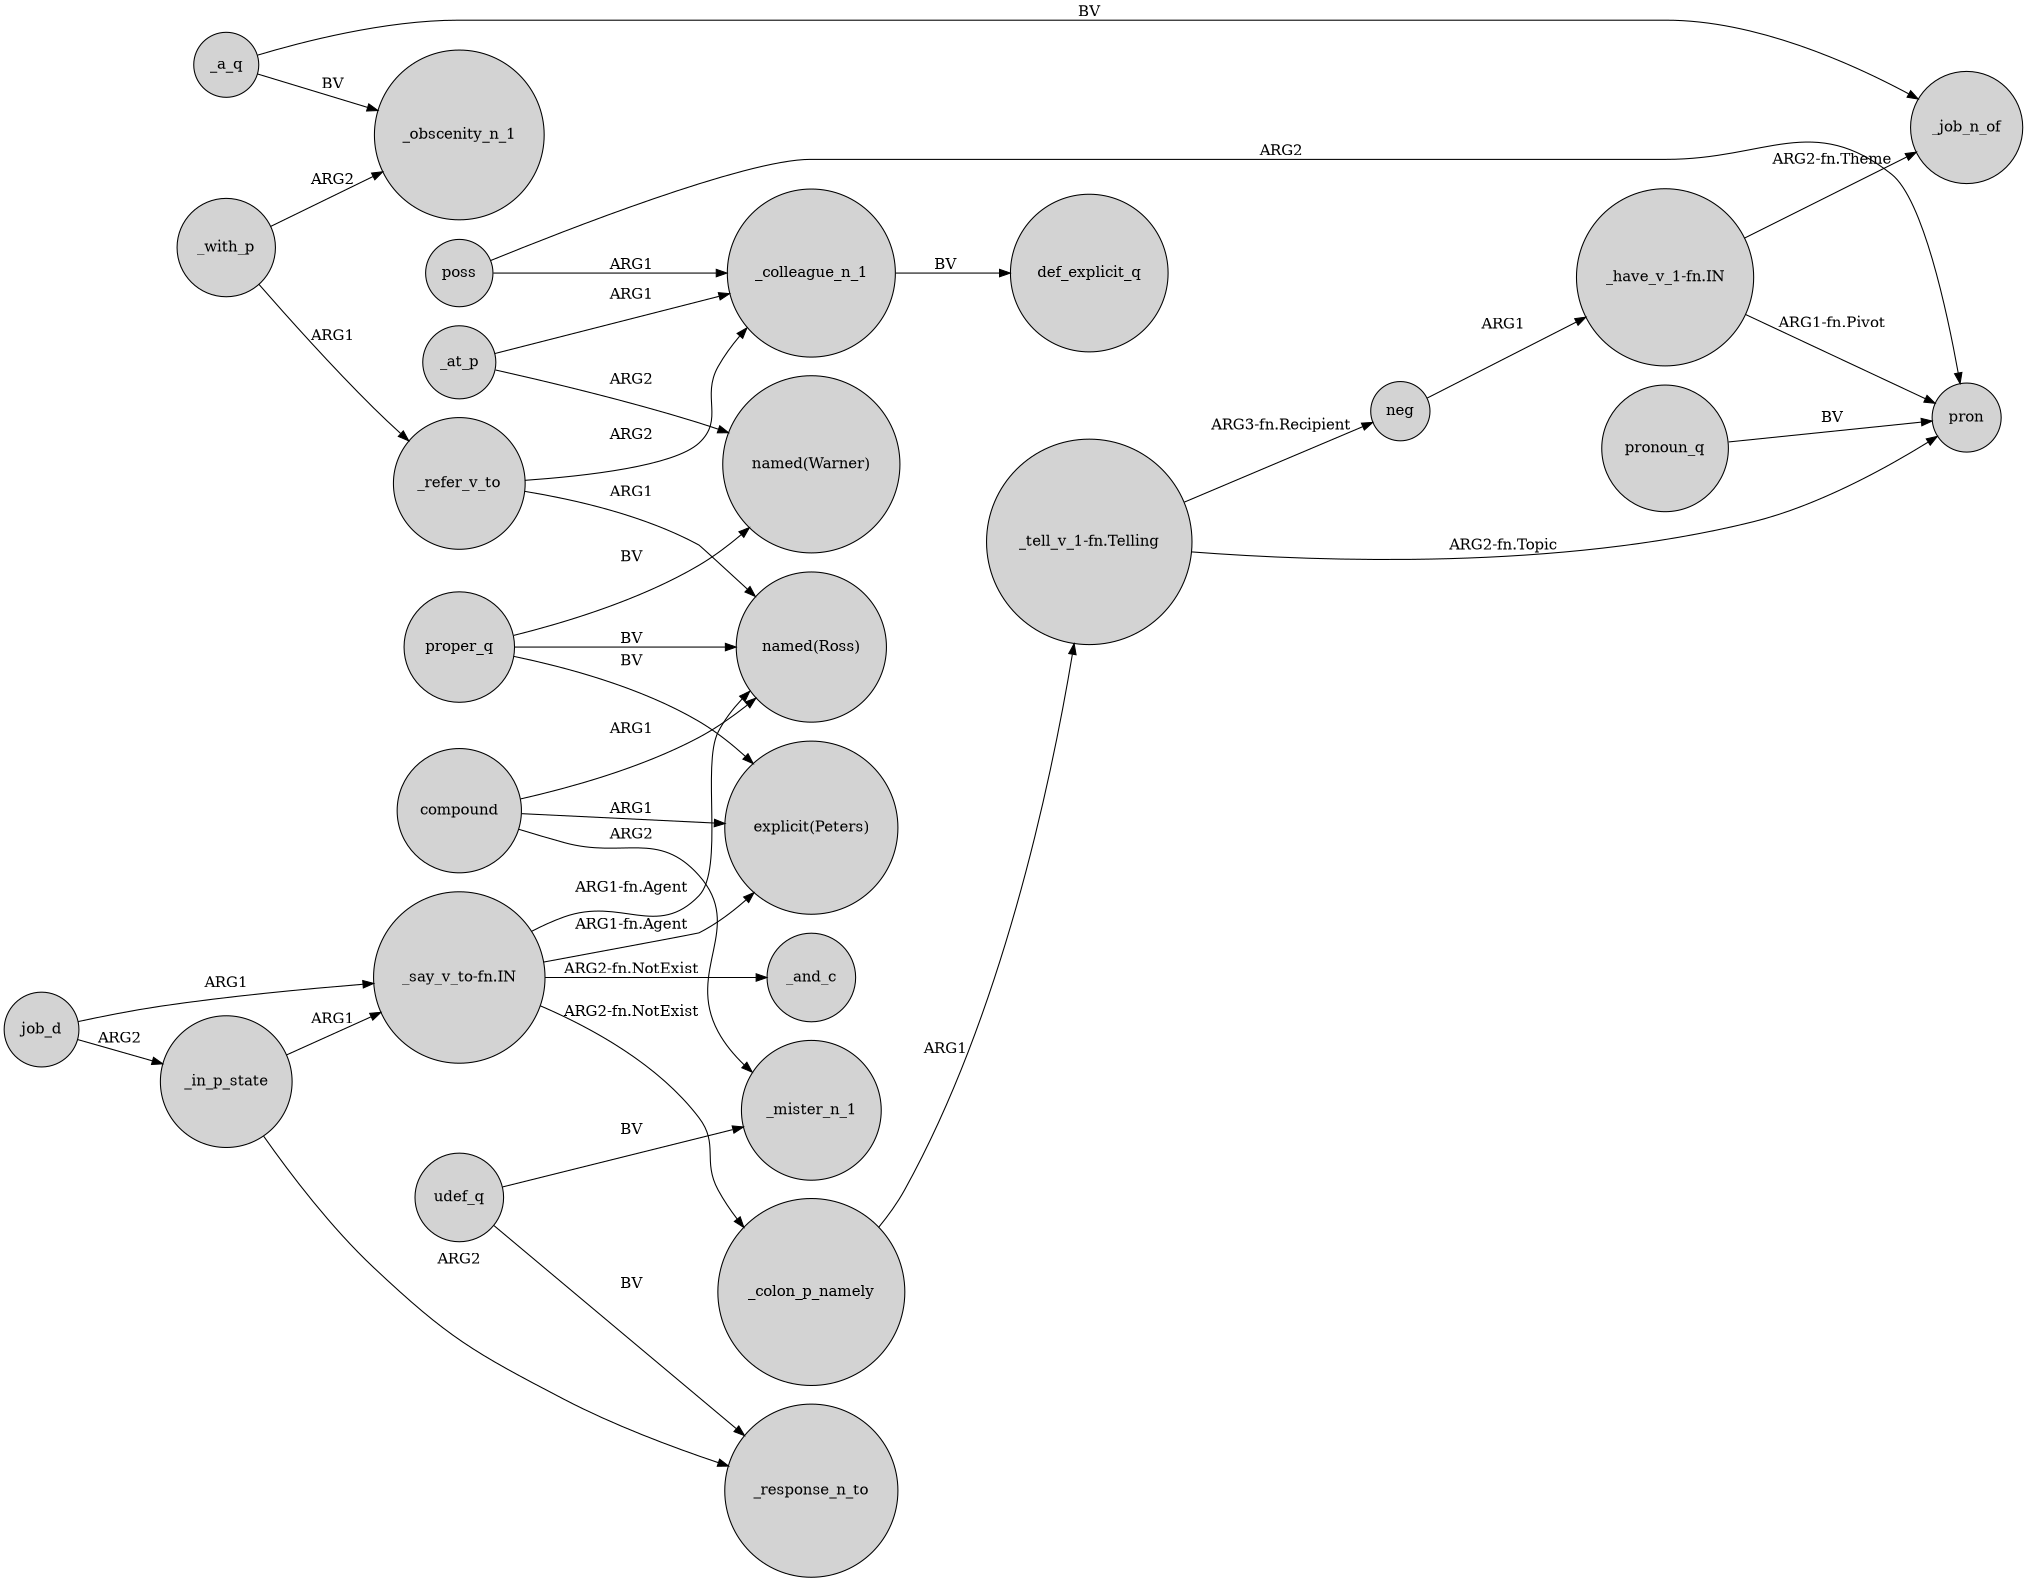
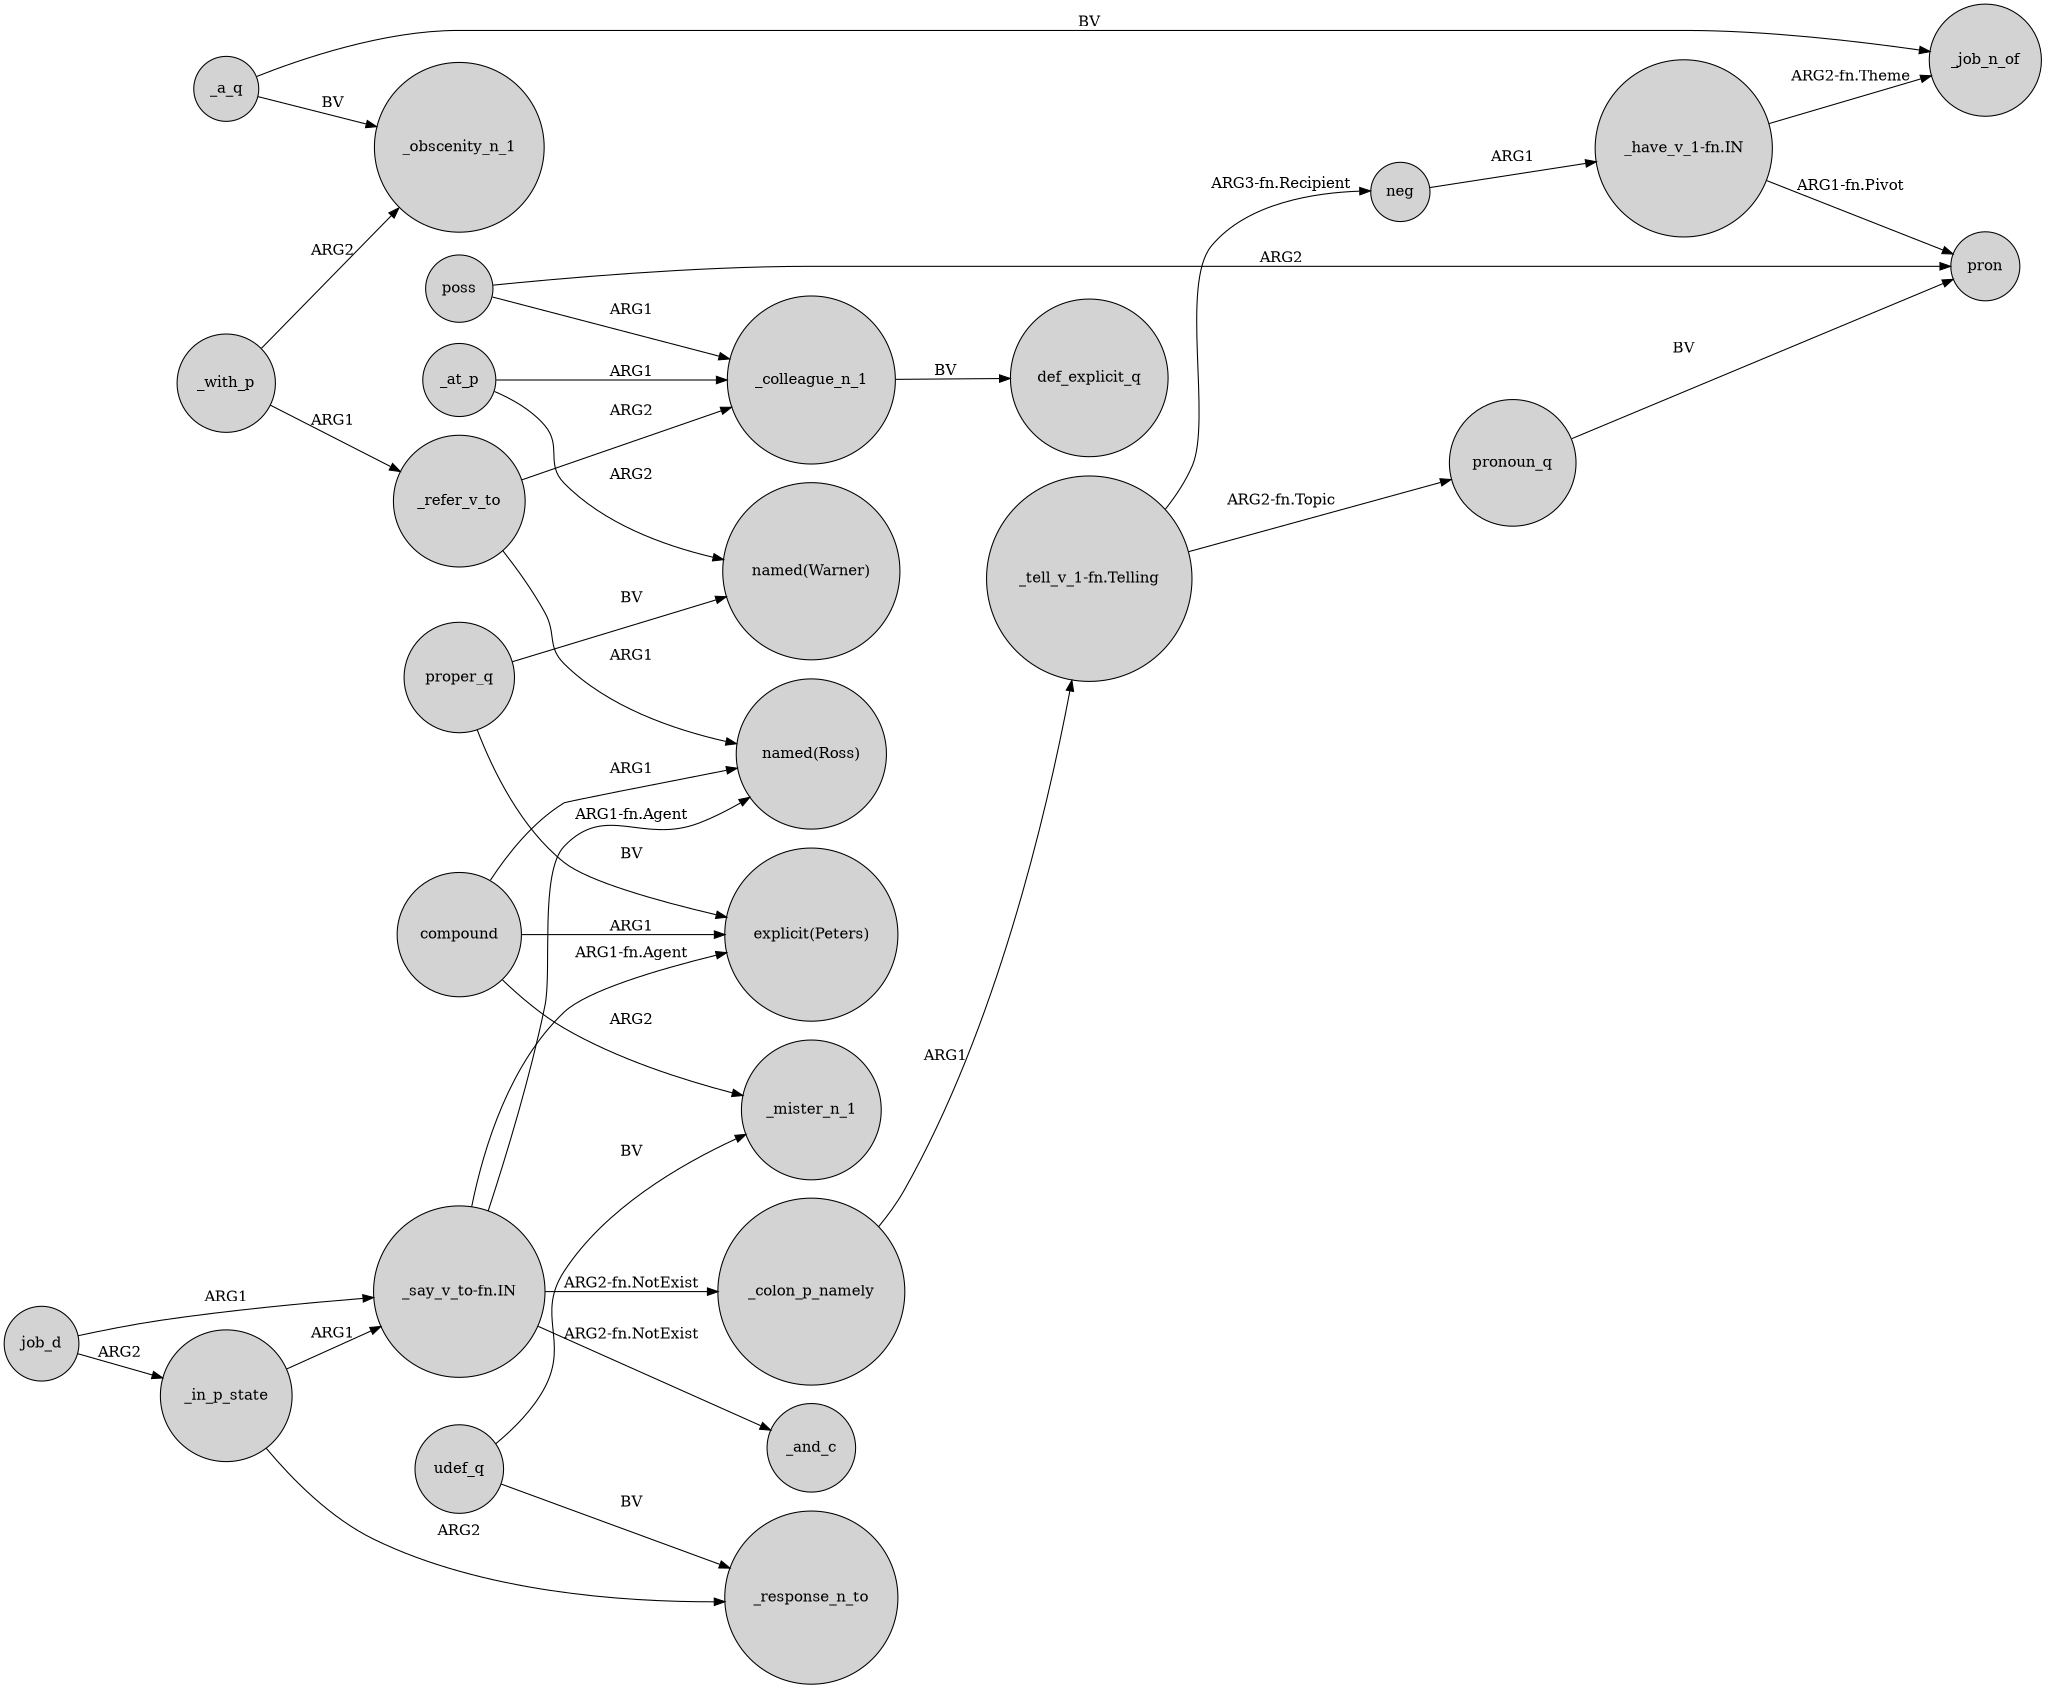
edge "_tell_v_1-fn.Telling" -> "pron": now "_tell_v_1-fn.Telling" -> "pronoun_q"
edge "proper_q" -> "named(Ross)": removed, label "BV"
